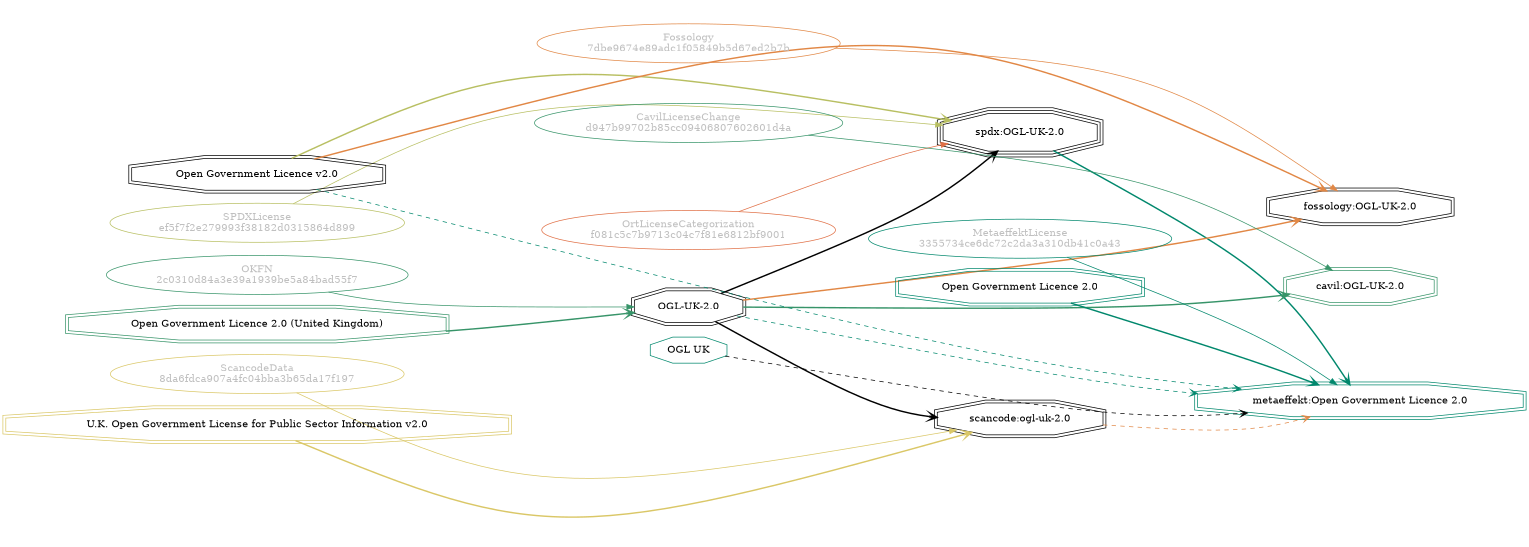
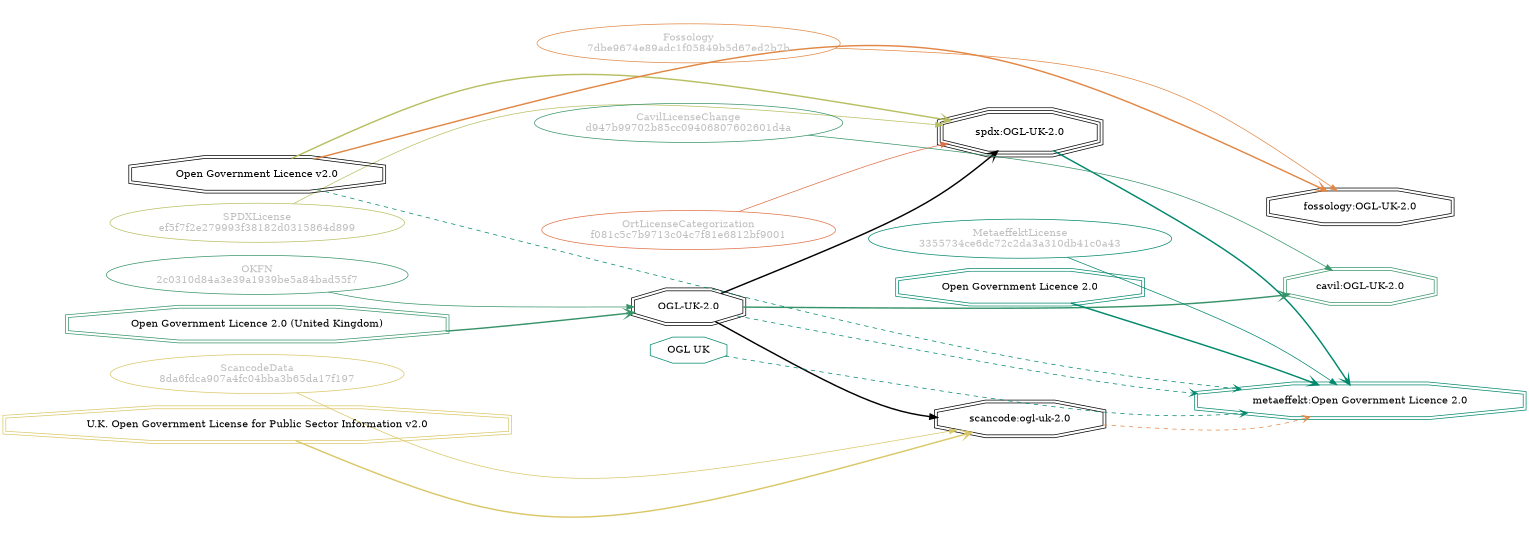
edge "OGL-UK-2.0" -> "fossology:OGL-UK-2.0": removed
edge "OGL-UK-2.0" -> "scancode:ogl-uk-2.0": arrowhead vee -> normal
edge "OGL UK" -> "metaeffekt:Open Government Licence 2.0": color black -> #00876c
